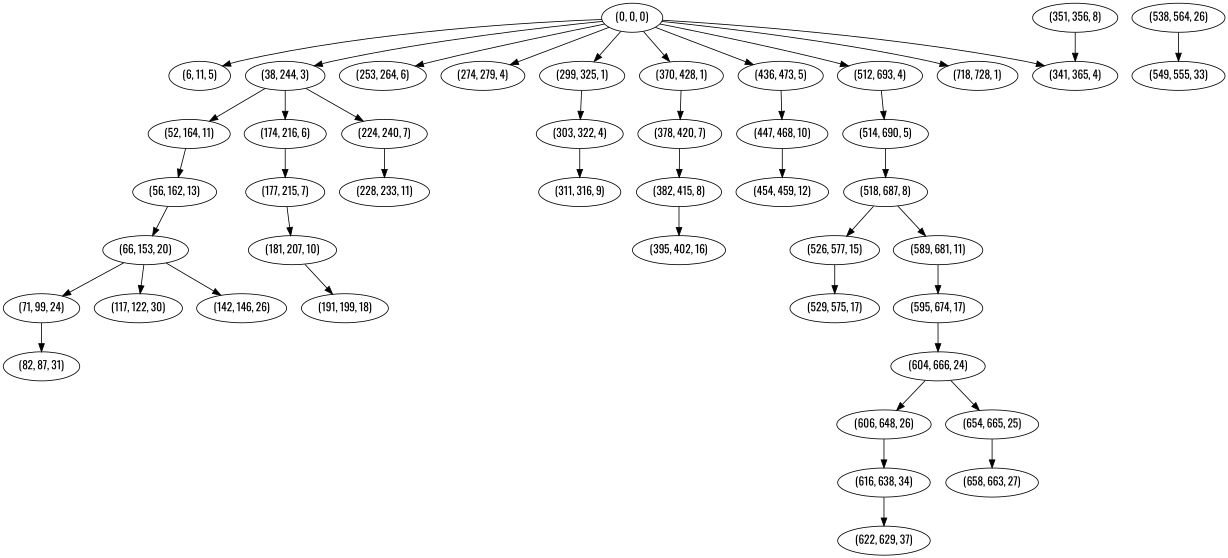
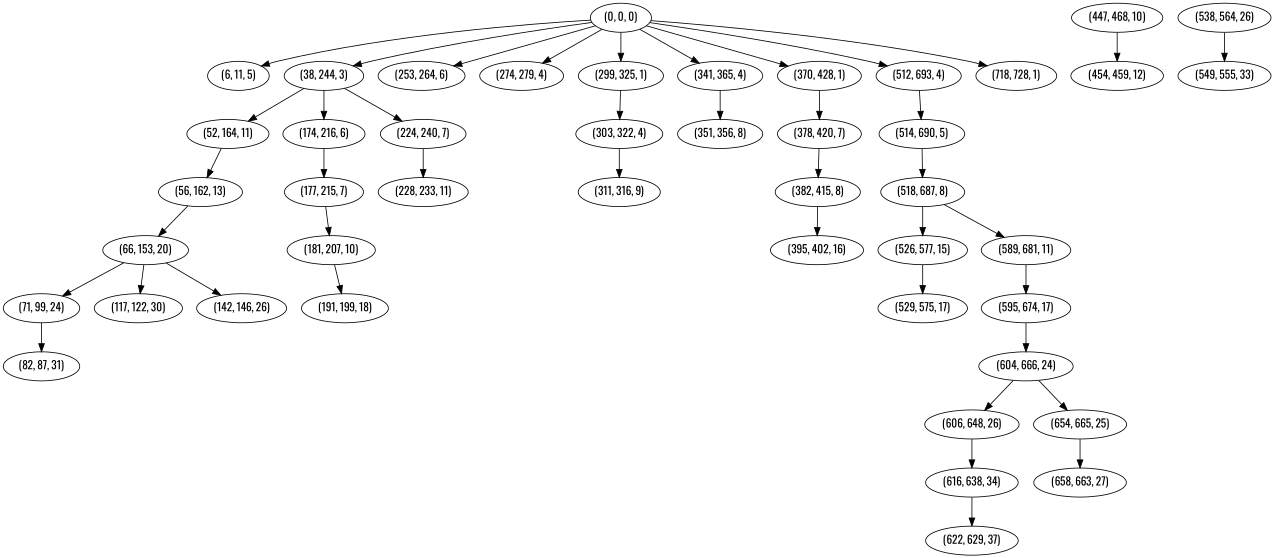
edge "(351, 356, 8)" -> "(341, 365, 4)": reversed
node "(436, 473, 5)": removed
